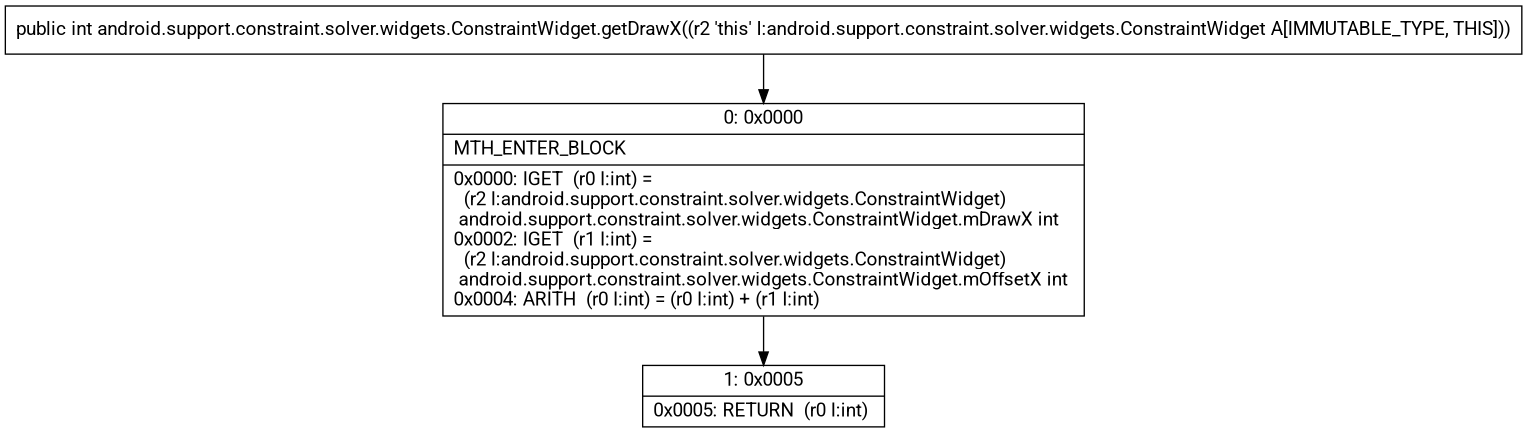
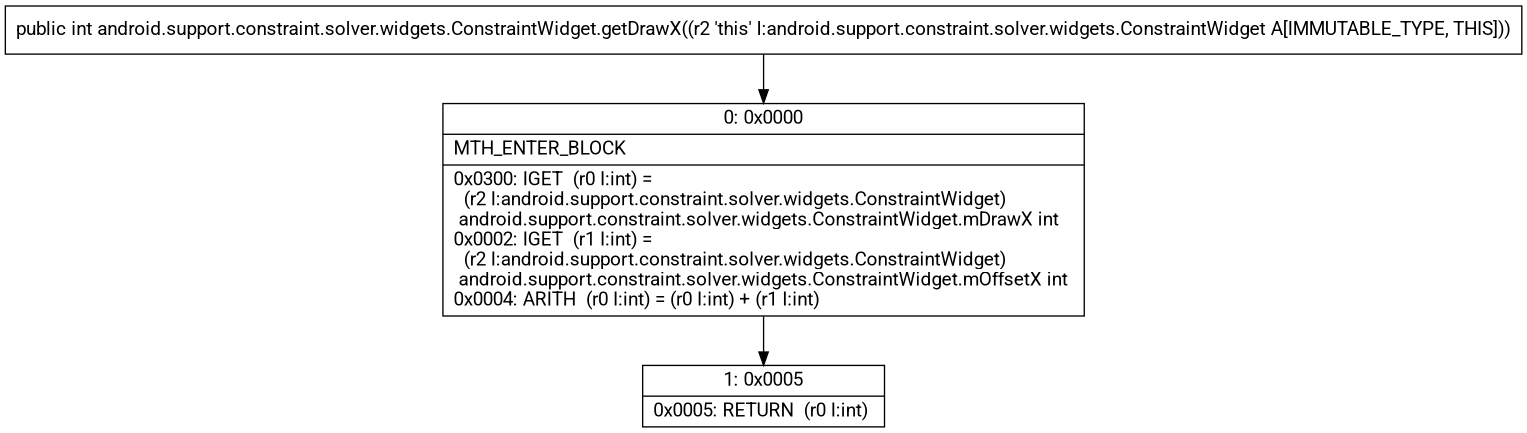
node "0: 0x0000": text "0x0000: IGET  (r0 I:int) =" -> "0x0300: IGET  (r0 I:int) ="
